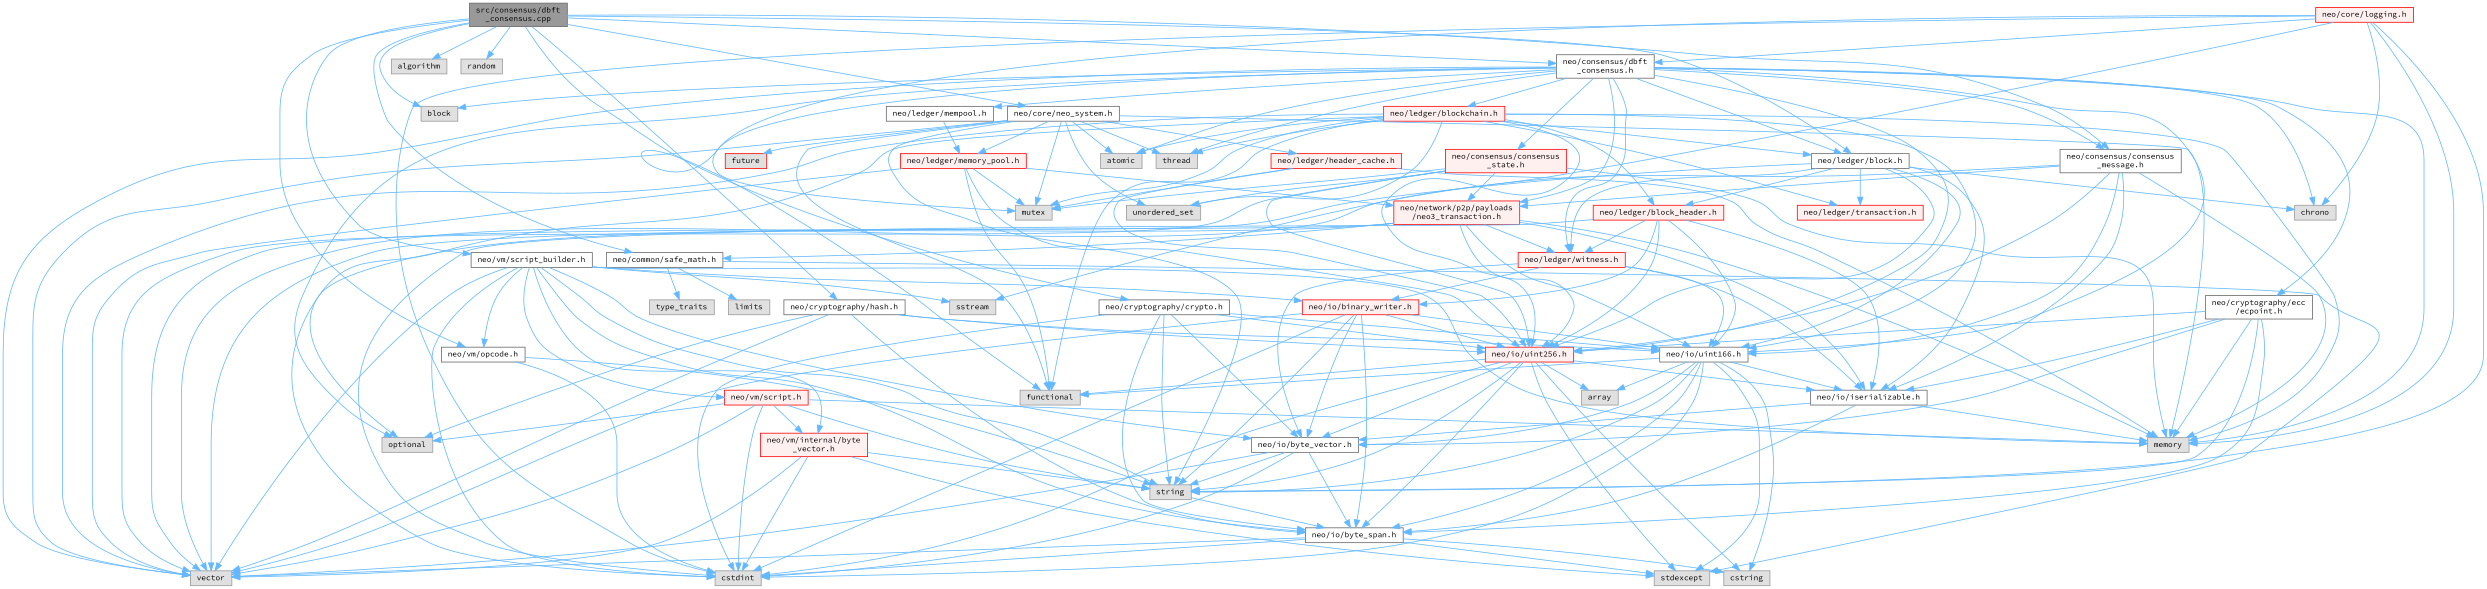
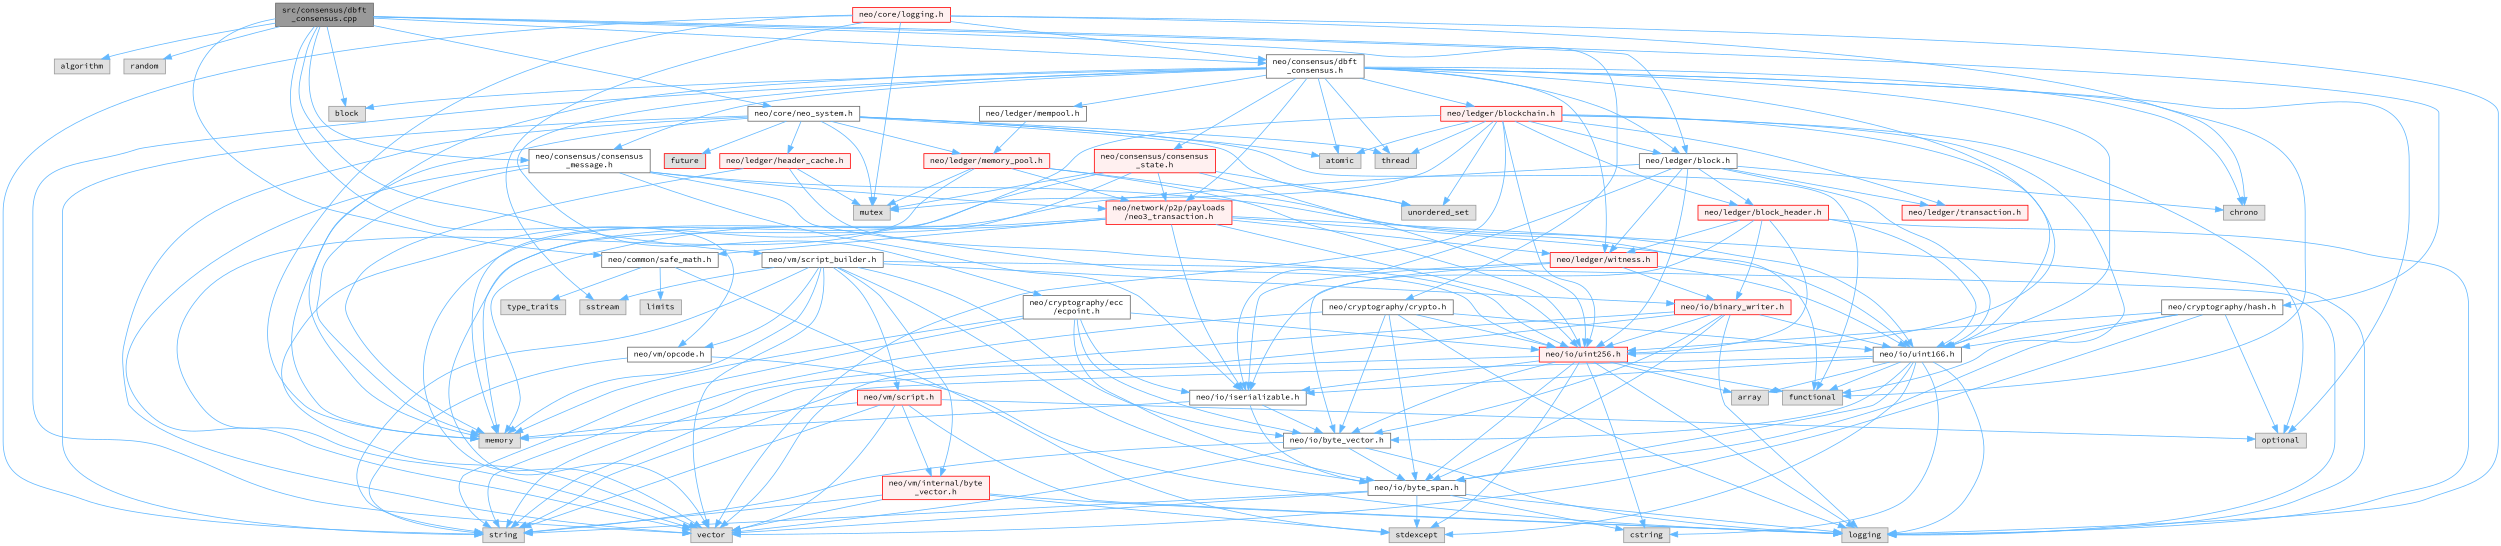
edge "string" -> "neo/io/byte_span.h": reversed
node "cstdint": label "cstdint" -> "logging"
